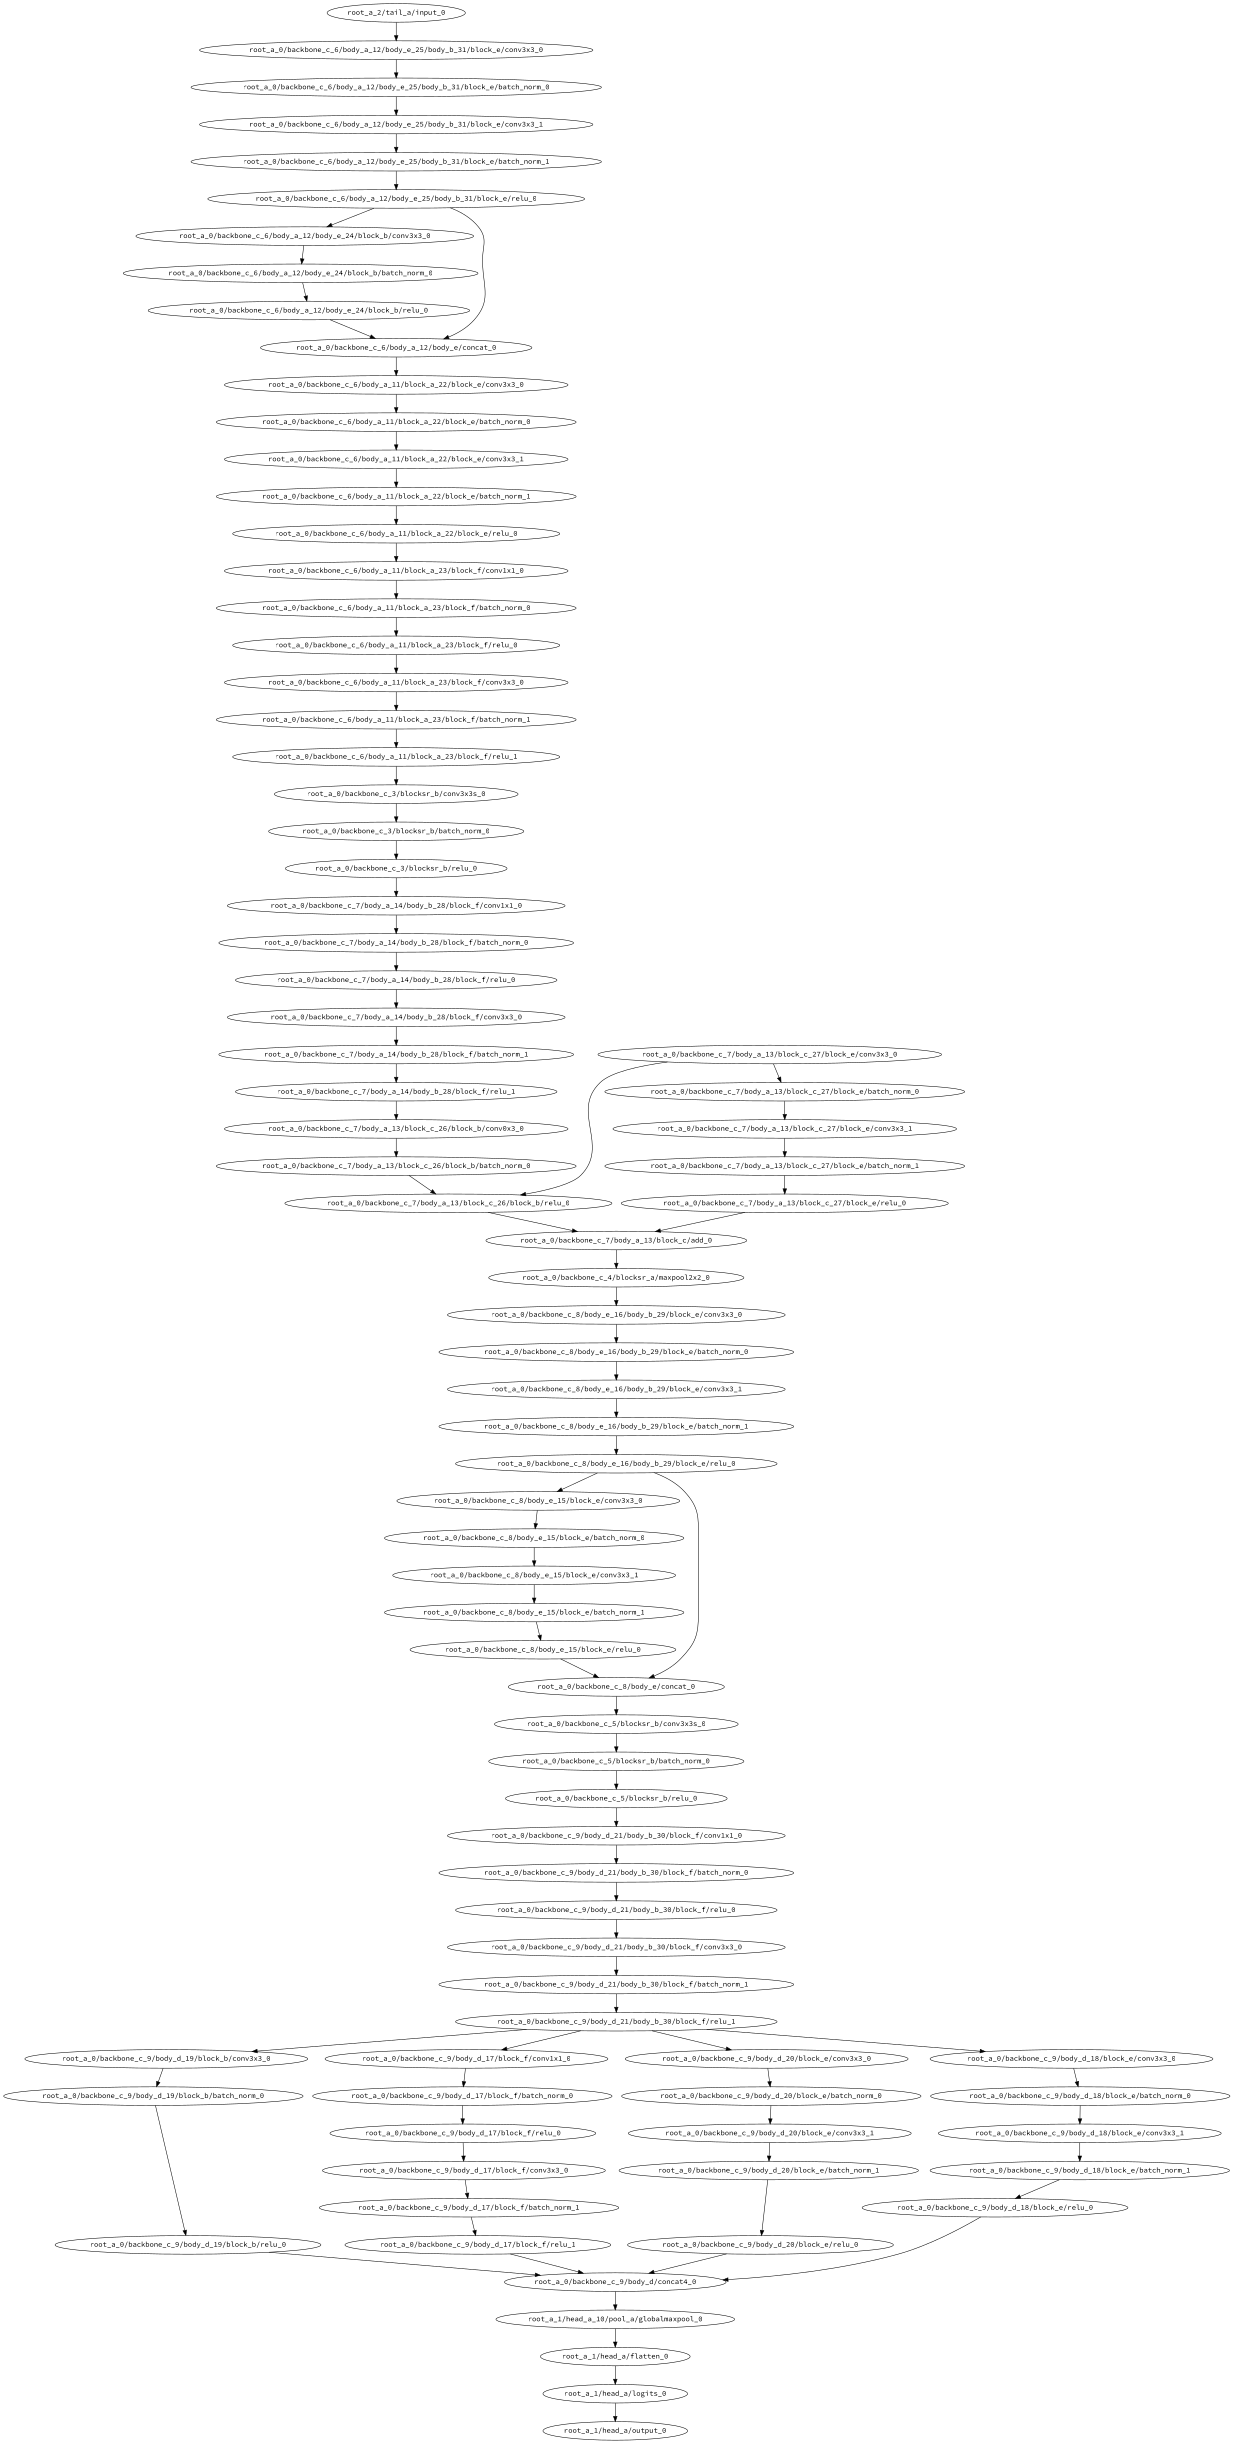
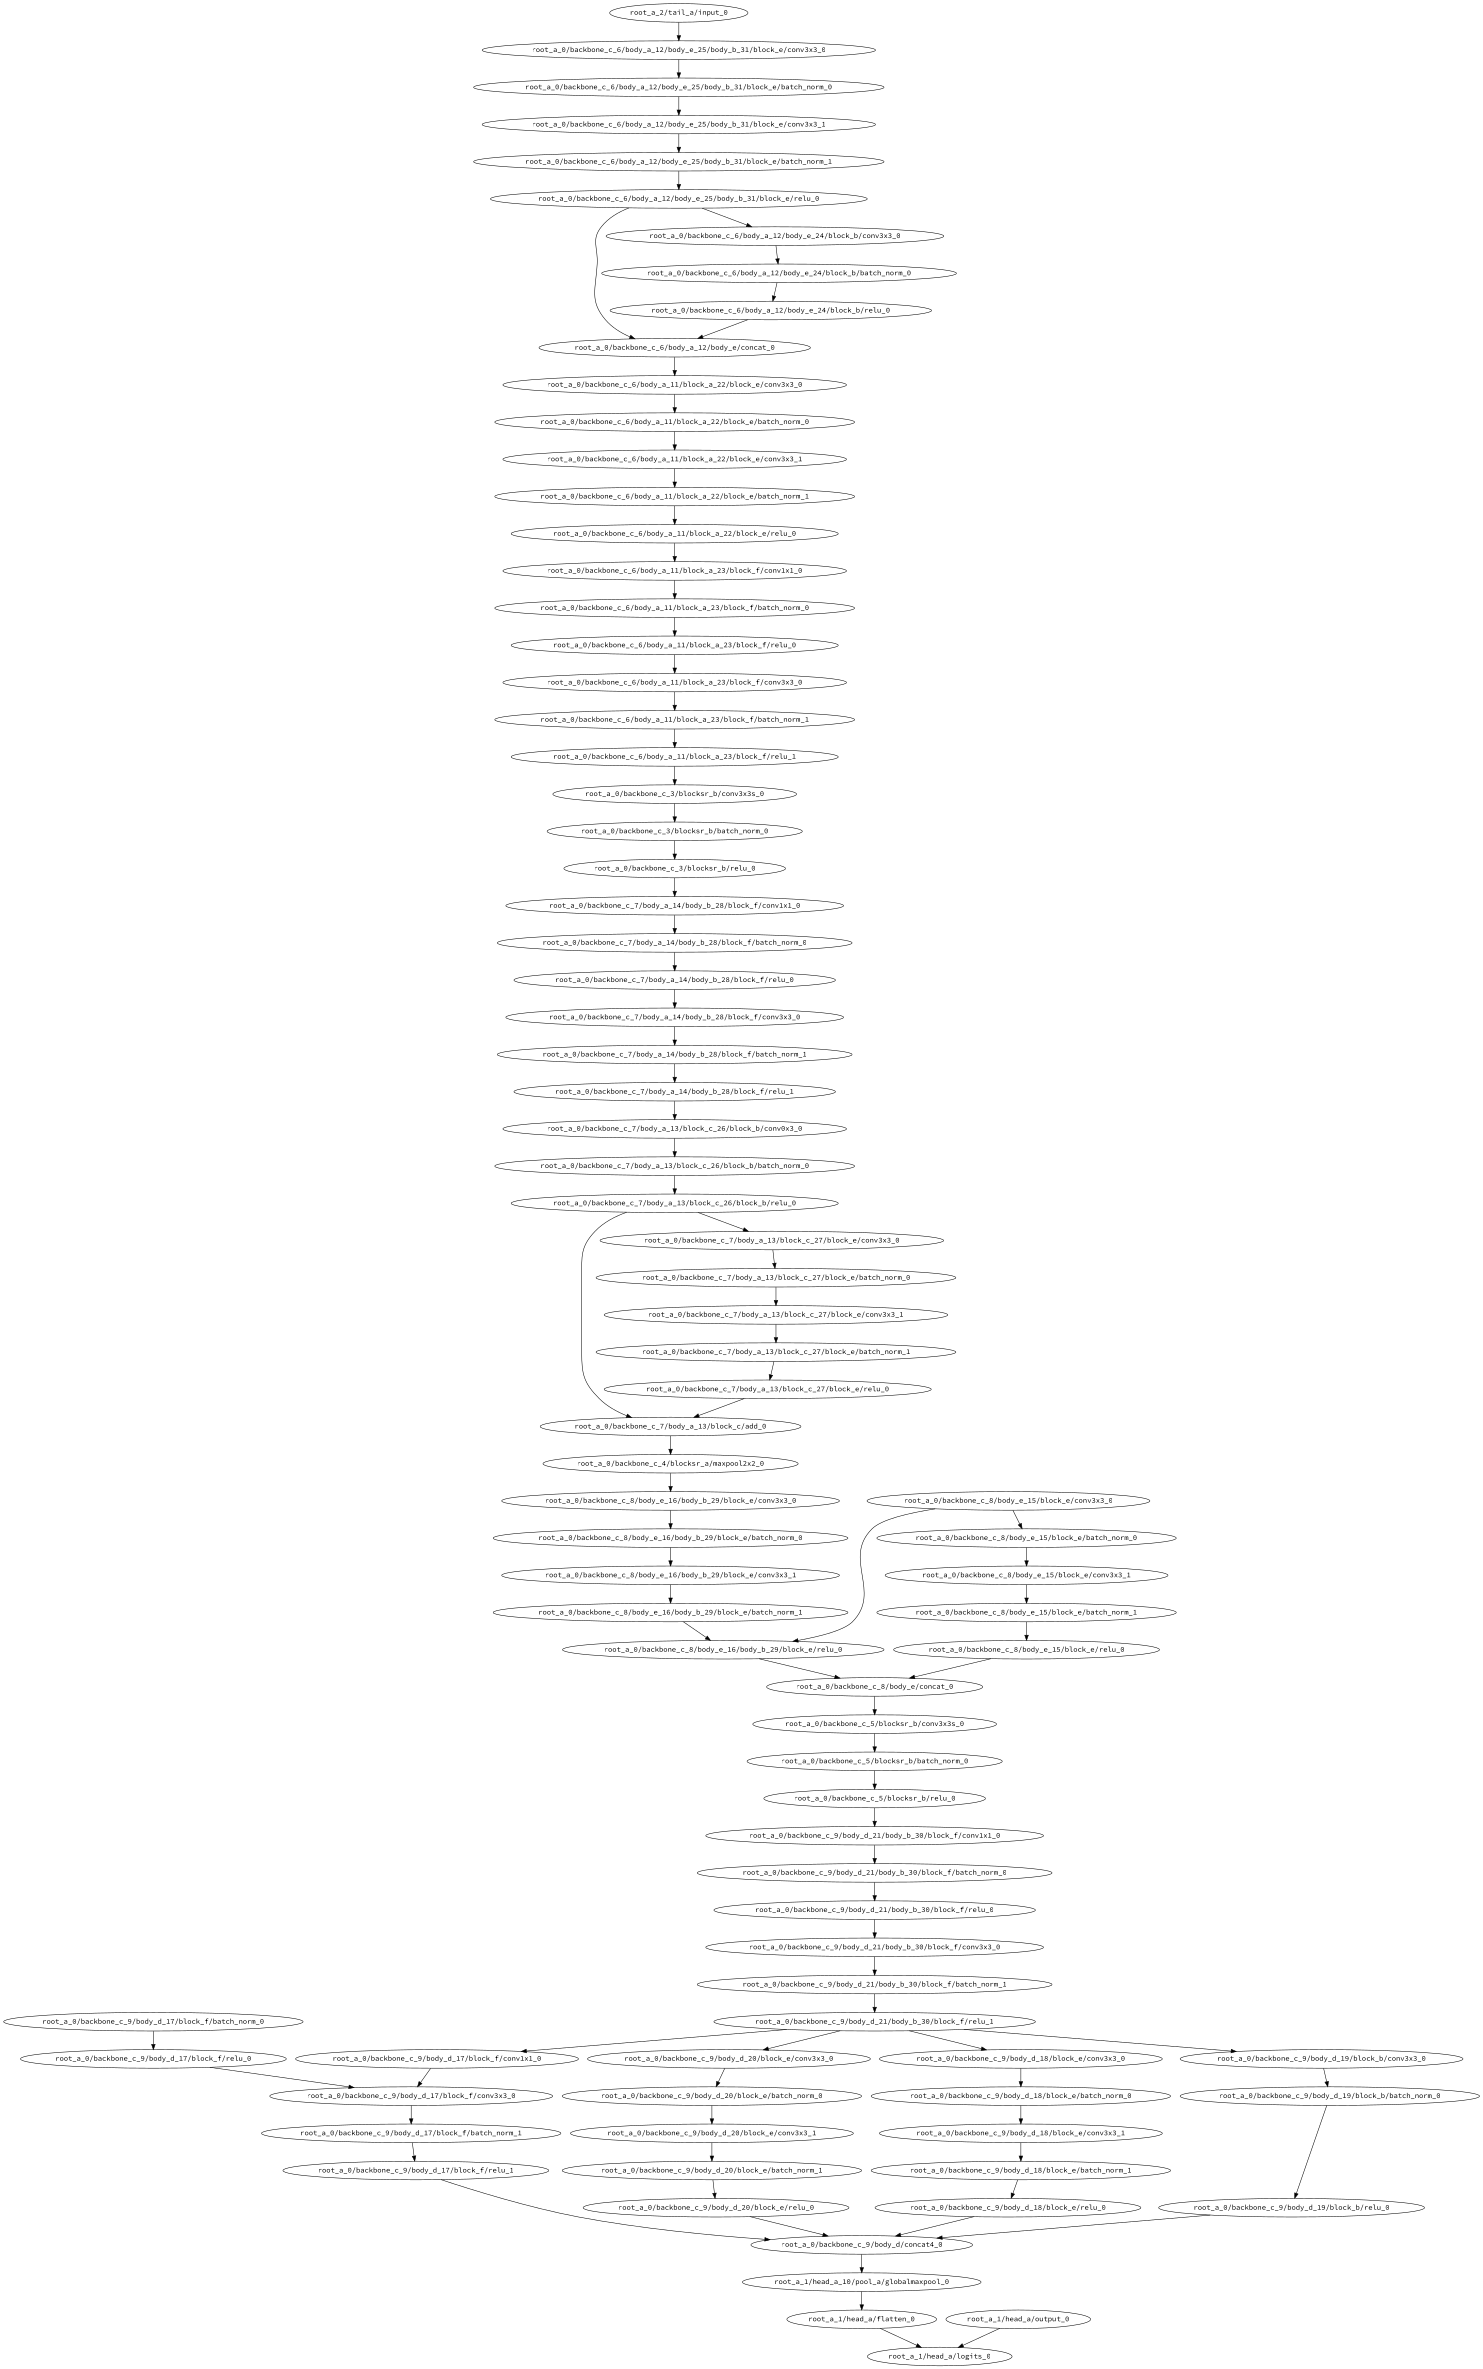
edge "root_a_0/backbone_c_7/body_a_13/block_c_27/block_e/conv3x3_0" -> "root_a_0/backbone_c_7/body_a_13/block_c_26/block_b/relu_0": reversed
edge "root_a_0/backbone_c_8/body_e_16/body_b_29/block_e/relu_0" -> "root_a_0/backbone_c_8/body_e_15/block_e/conv3x3_0": reversed
edge "root_a_0/backbone_c_9/body_d_17/block_f/conv1x1_0" -> "root_a_0/backbone_c_9/body_d_17/block_f/batch_norm_0": now "root_a_0/backbone_c_9/body_d_17/block_f/conv1x1_0" -> "root_a_0/backbone_c_9/body_d_17/block_f/conv3x3_0"
edge "root_a_1/head_a/logits_0" -> "root_a_1/head_a/output_0": reversed
